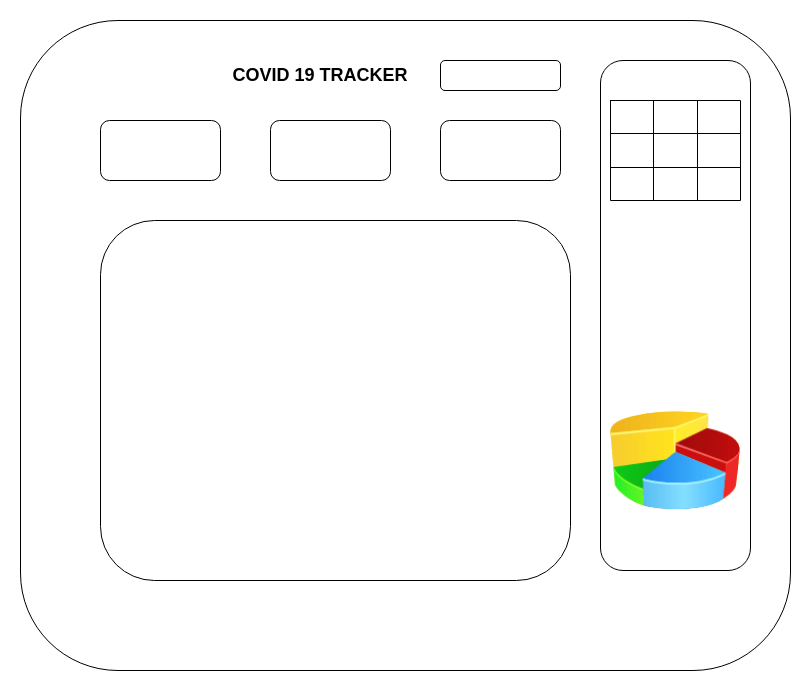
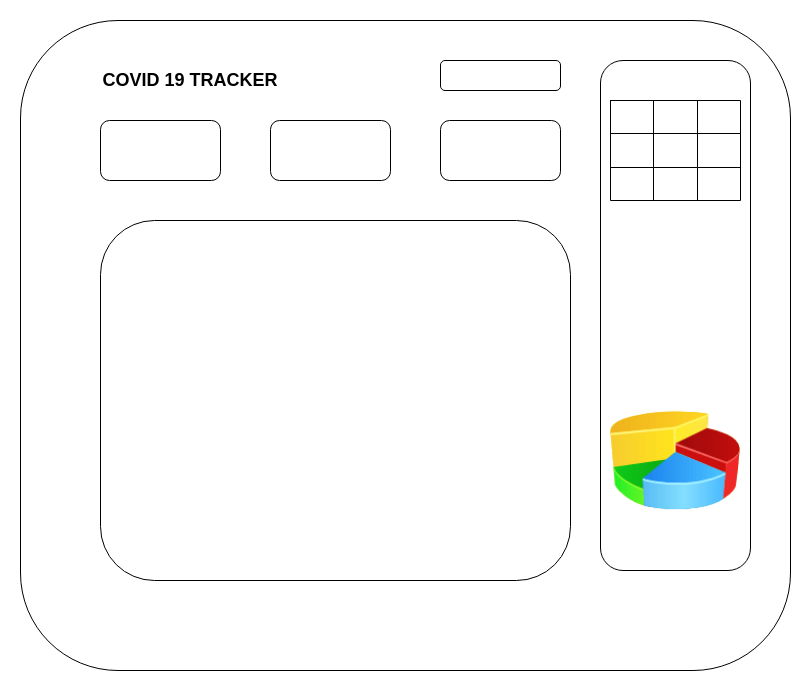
node "COVID 19 TRACKER": moved (321, 76) -> (191, 81)
